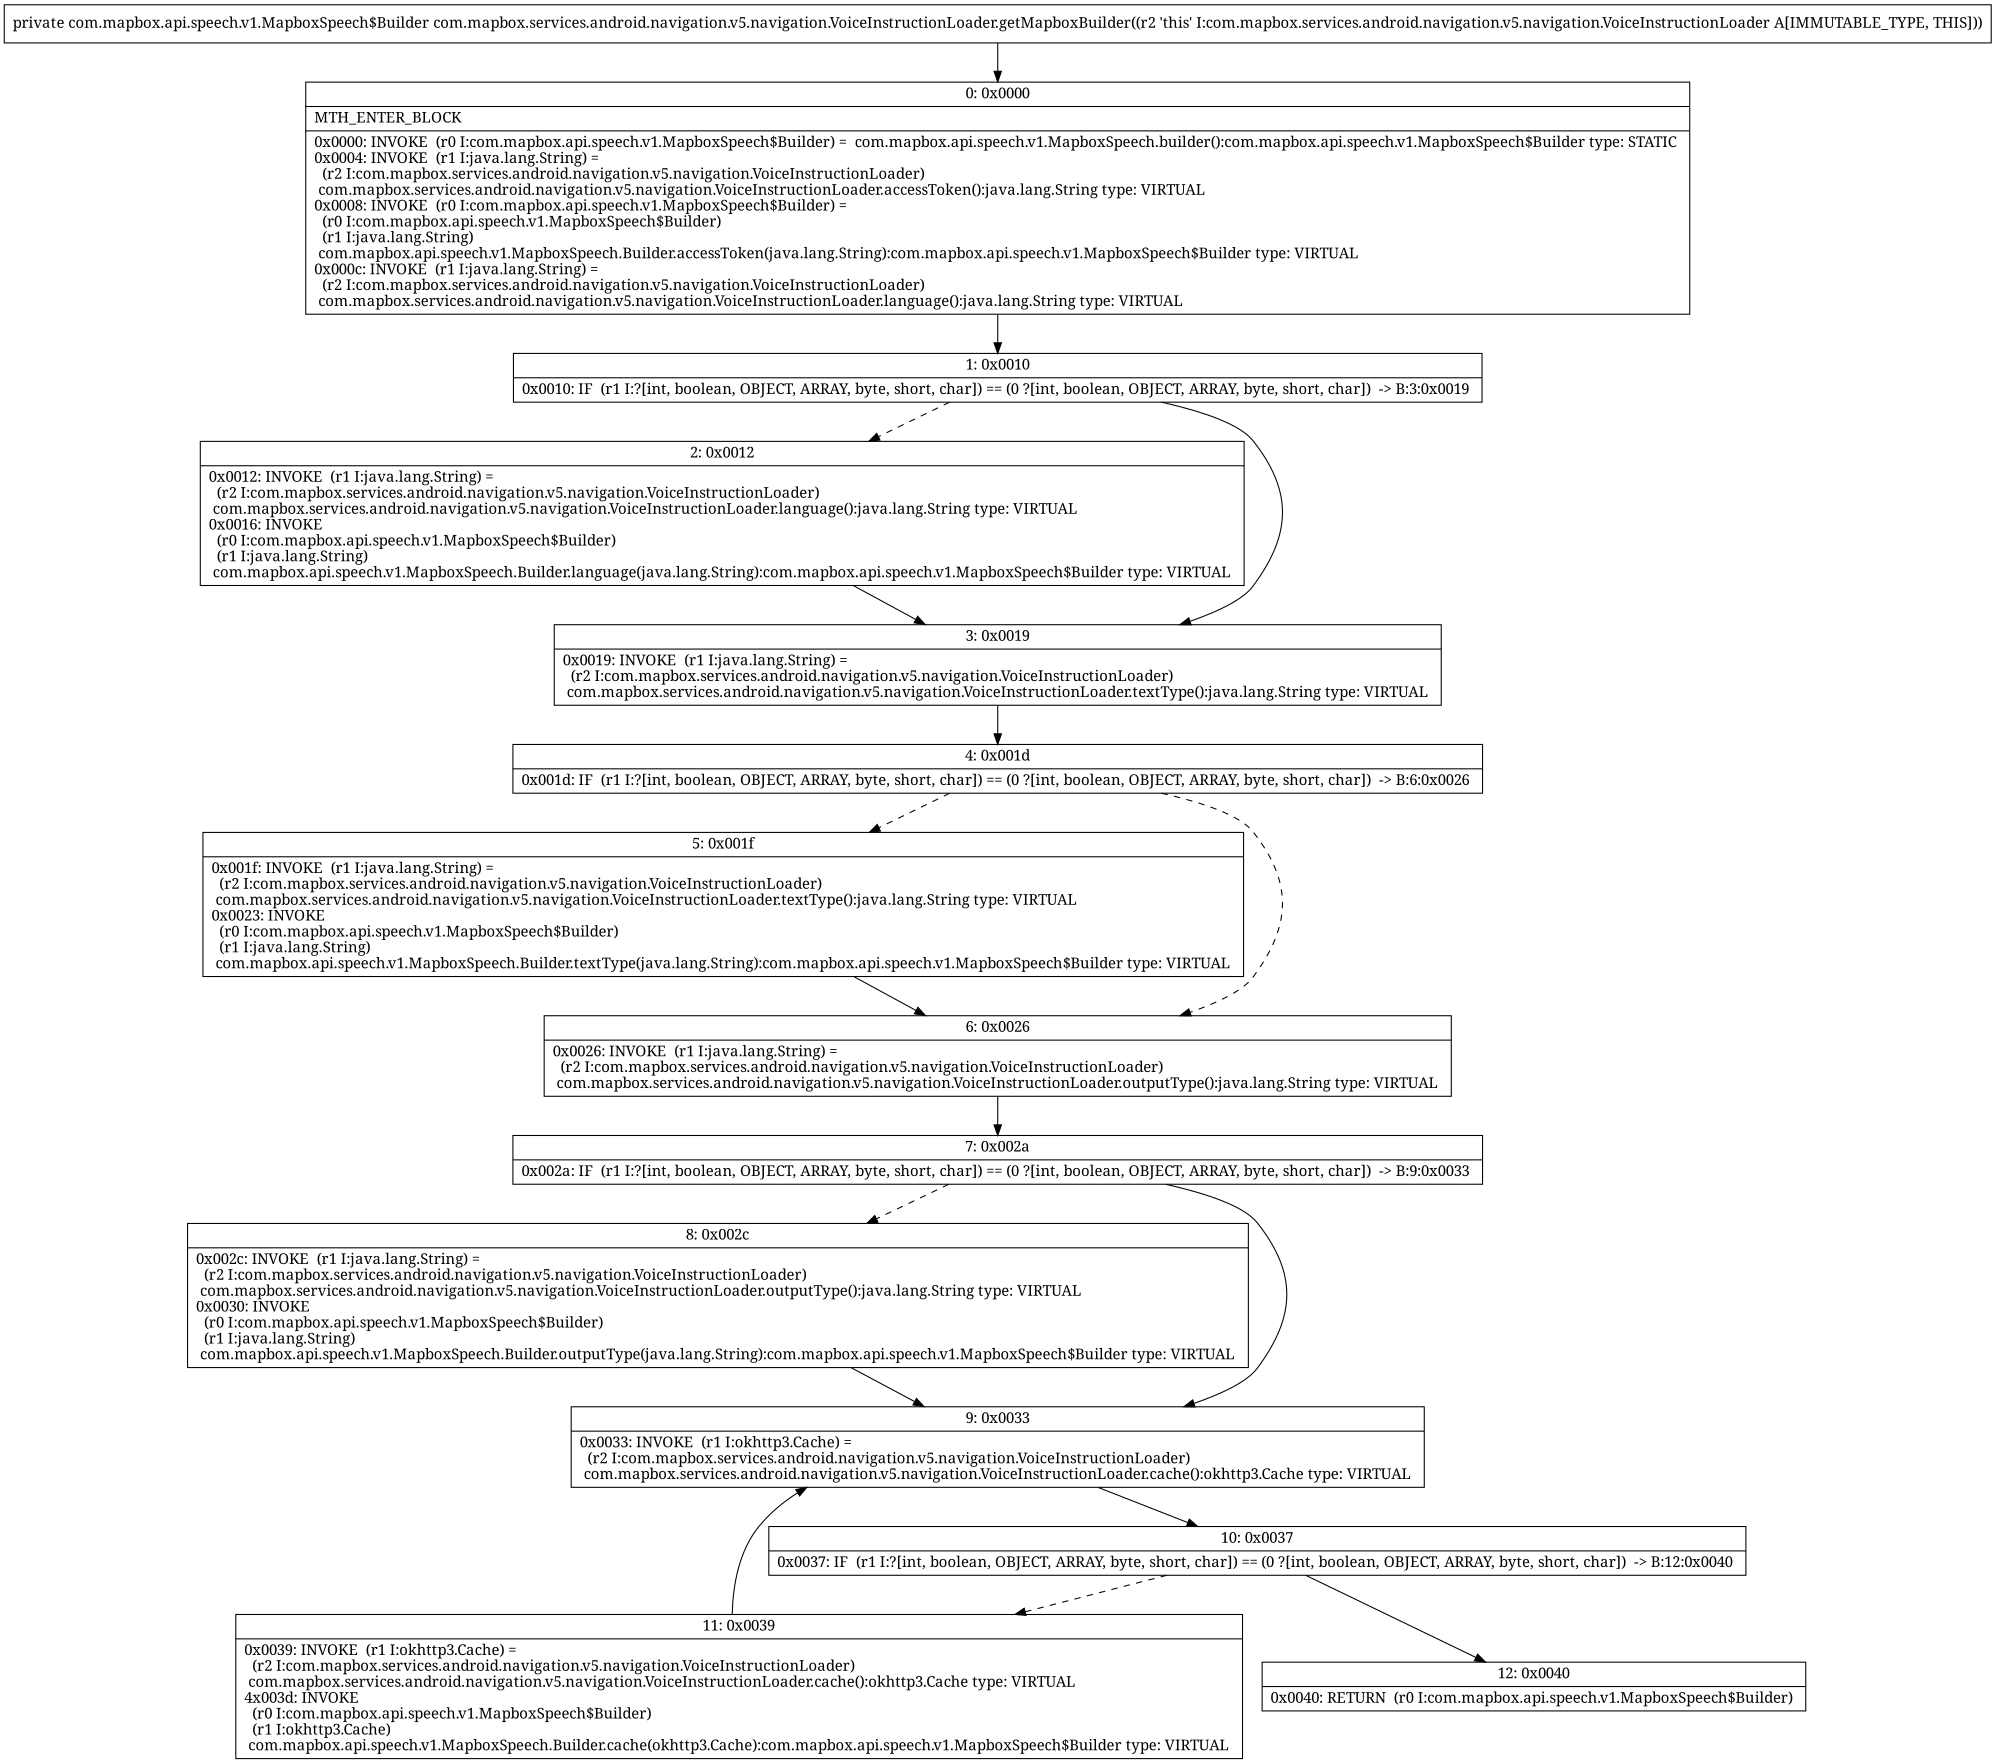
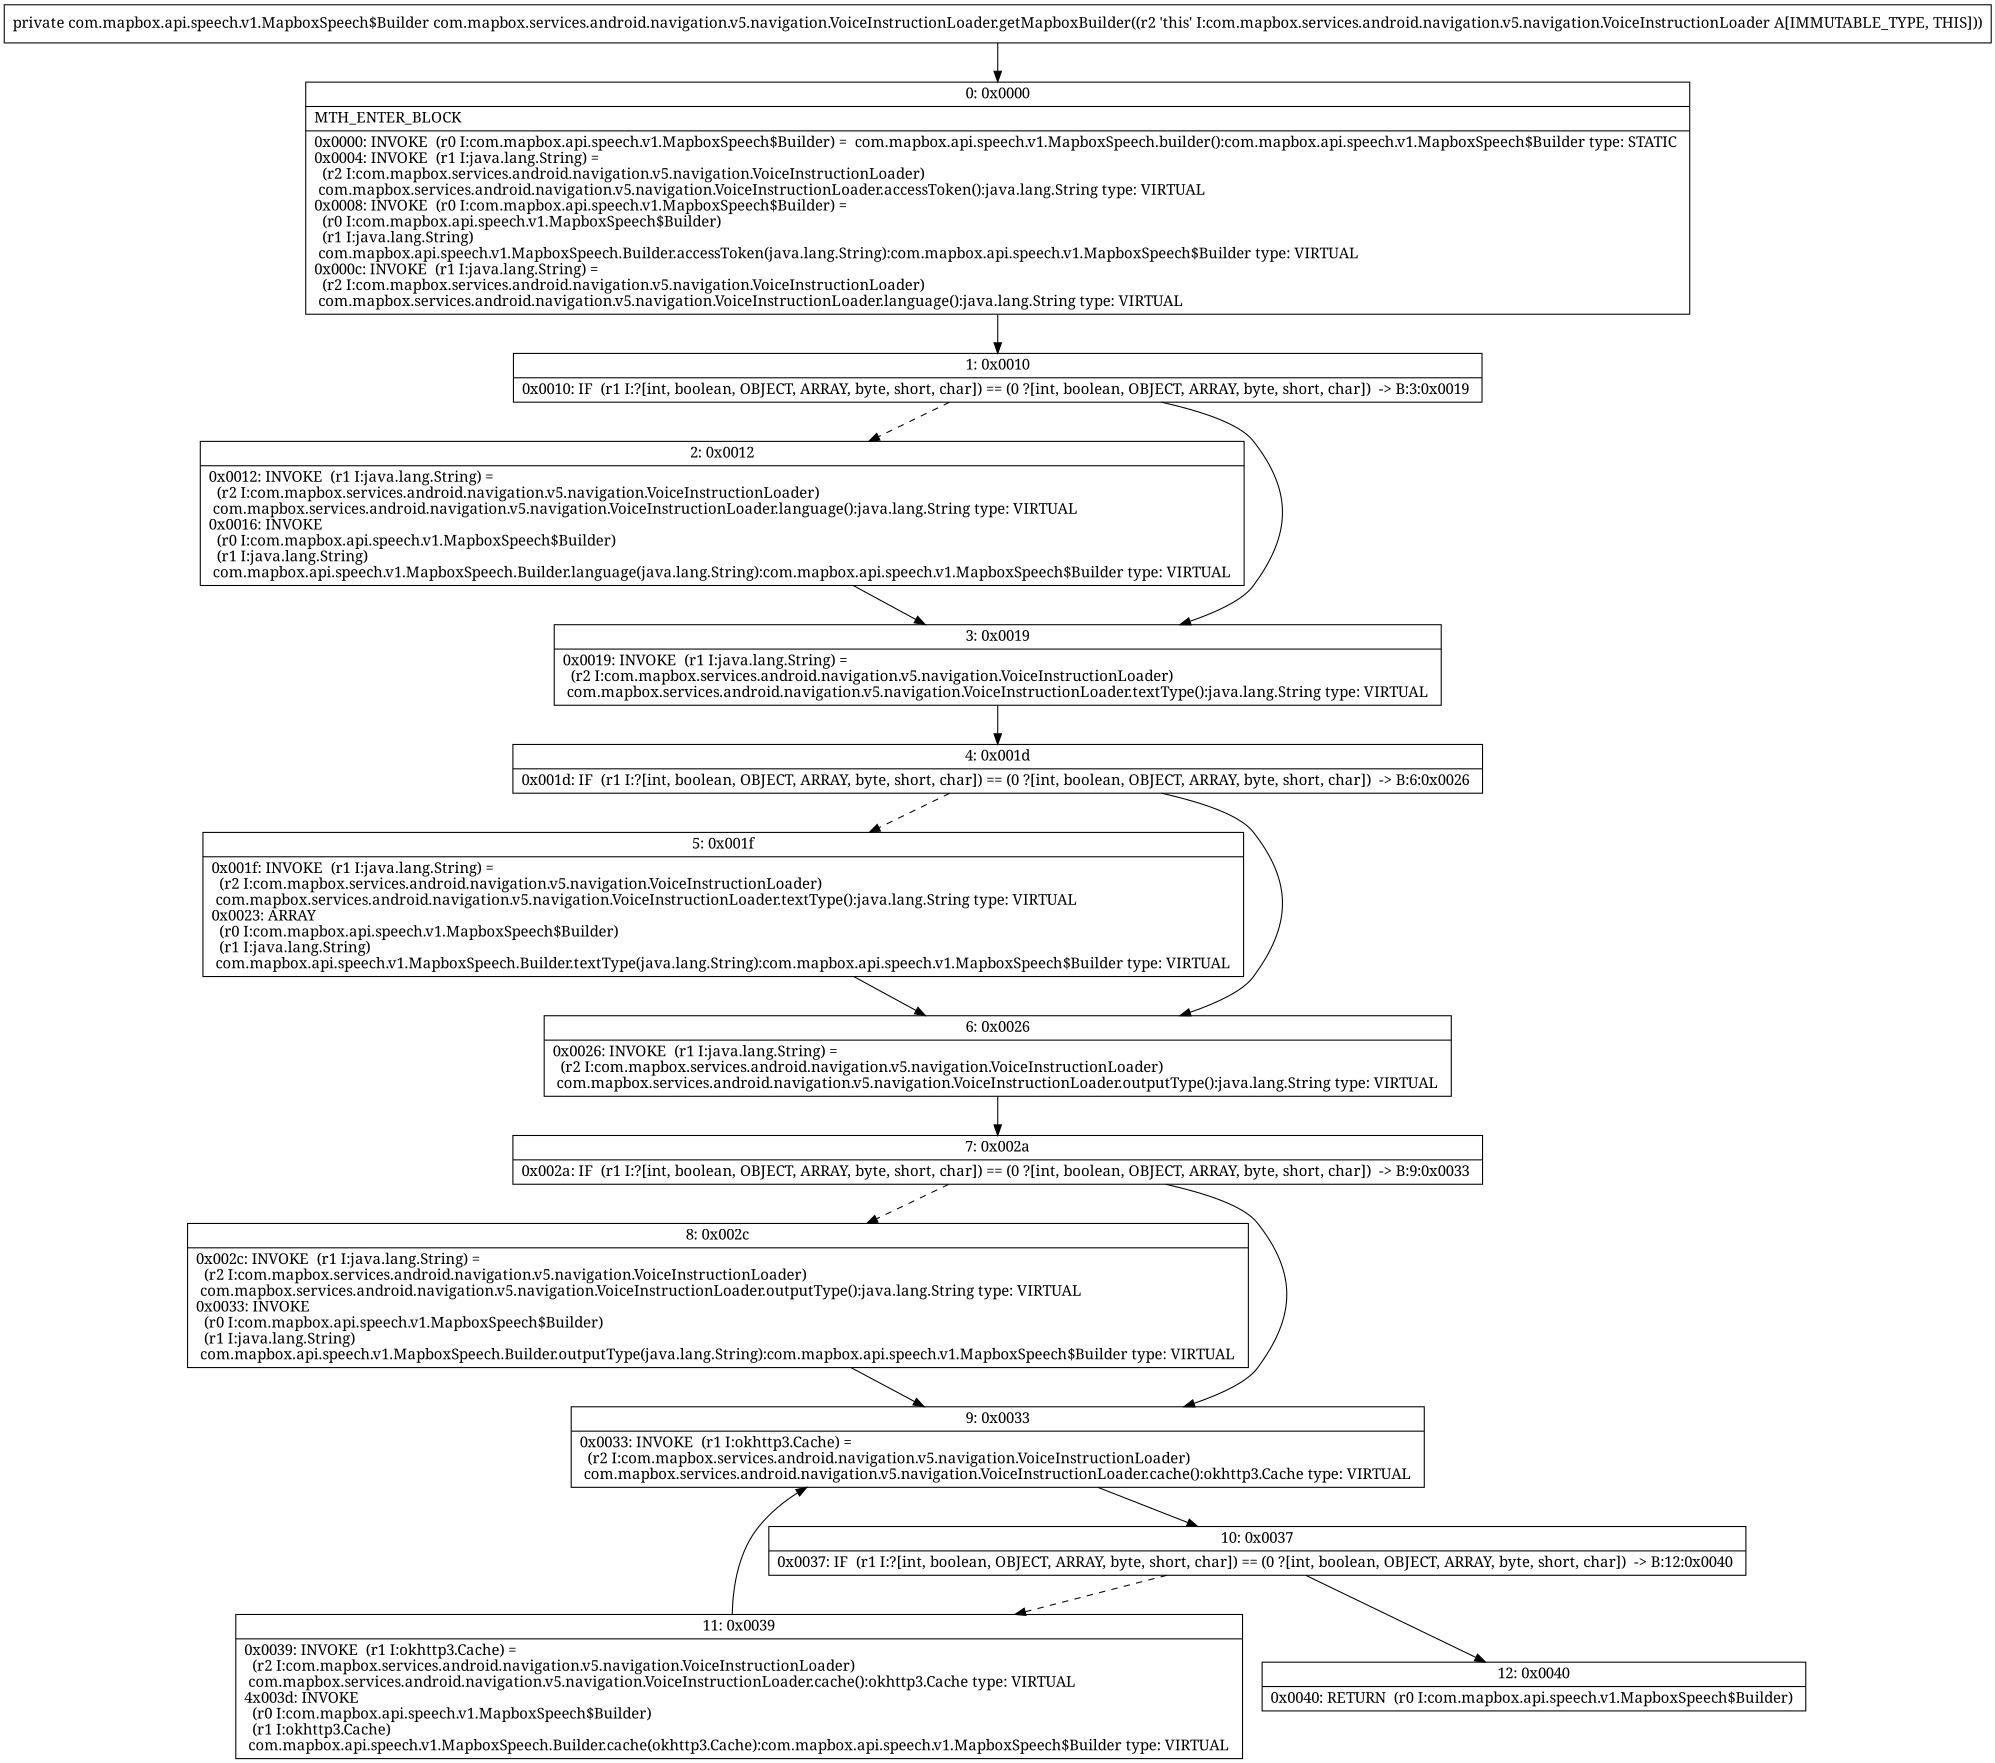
edge "4: 0x001d" -> "6: 0x0026": style dashed -> solid
node "5: 0x001f": text "0x0023: INVOKE" -> "0x0023: ARRAY"
node "8: 0x002c": text "0x0030: INVOKE" -> "0x0033: INVOKE"
